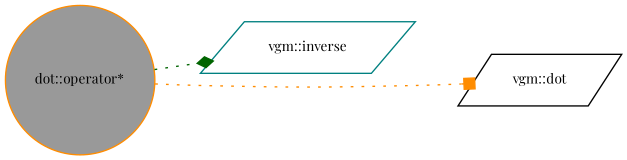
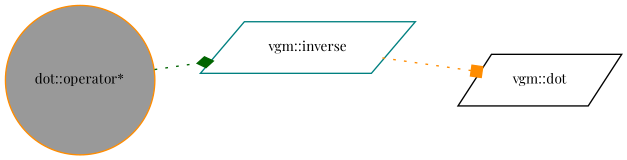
edge "dot::operator*" -> "vgm::dot": now "vgm::inverse" -> "vgm::dot"
